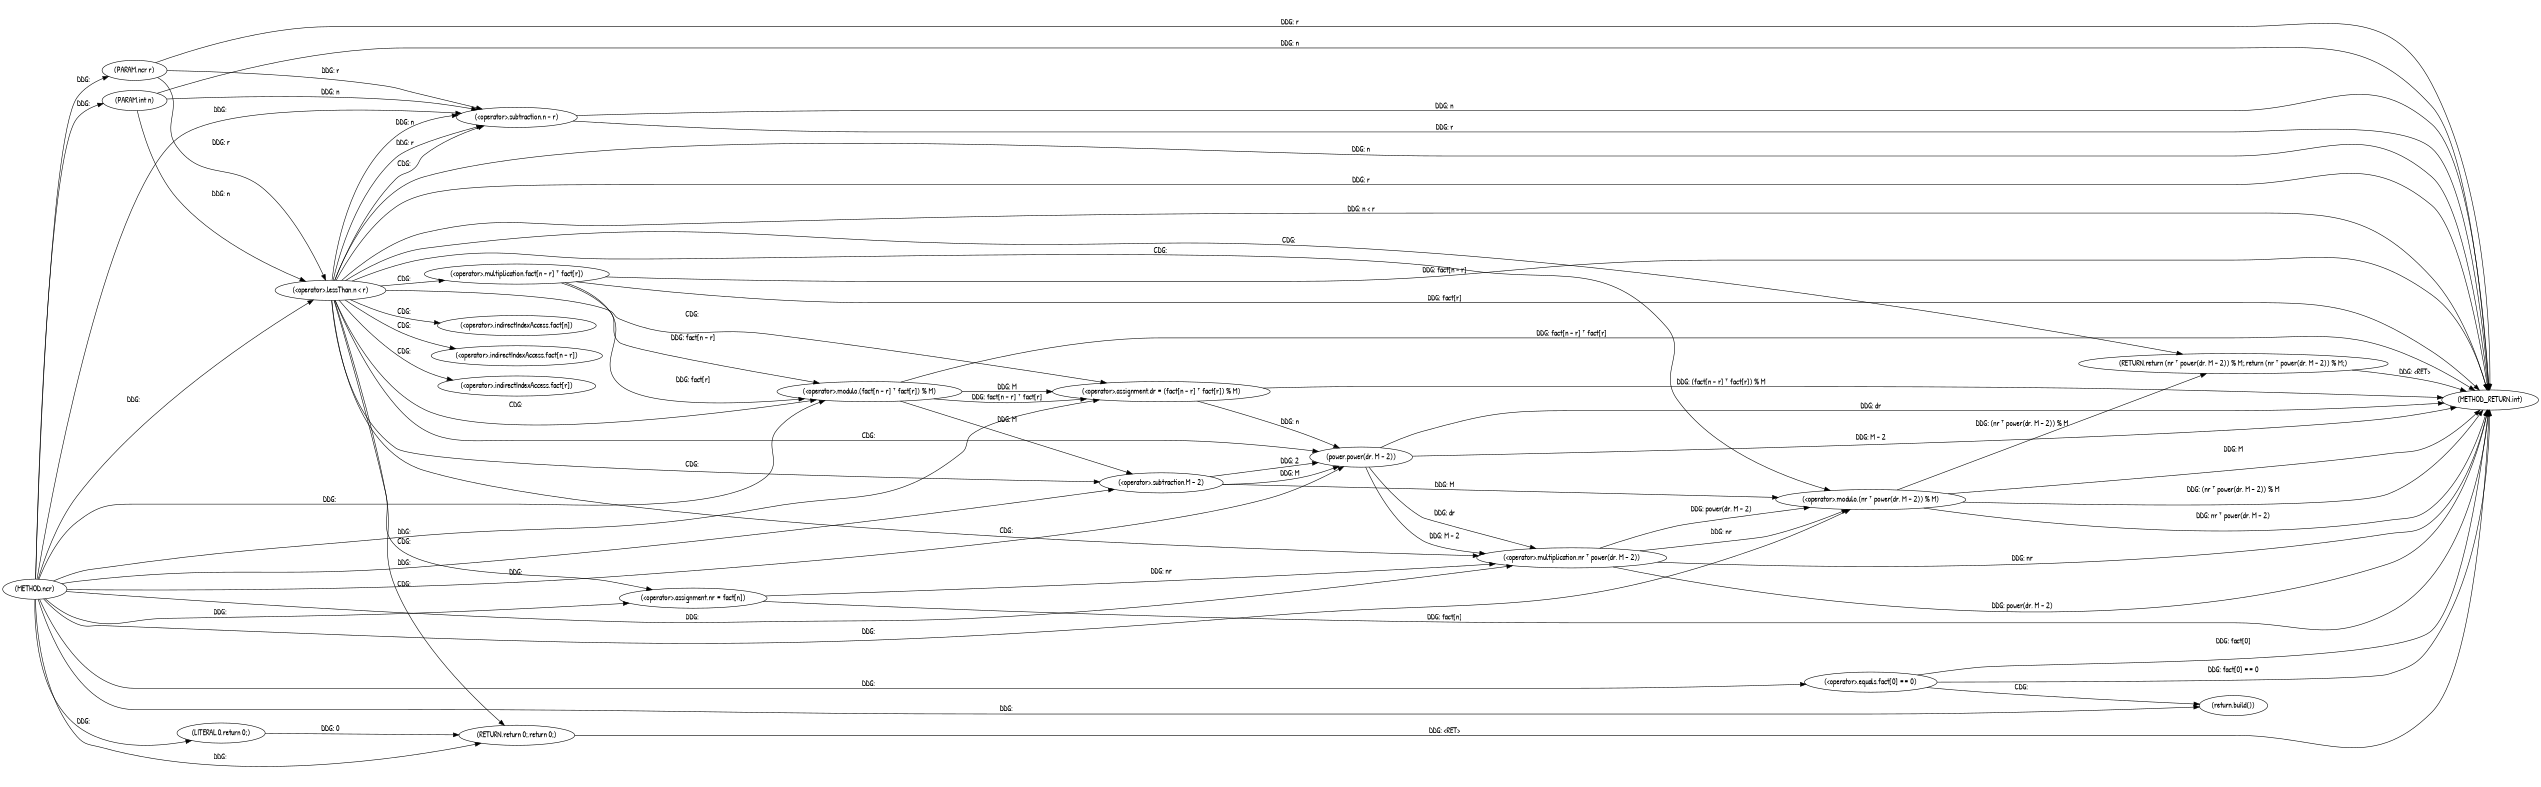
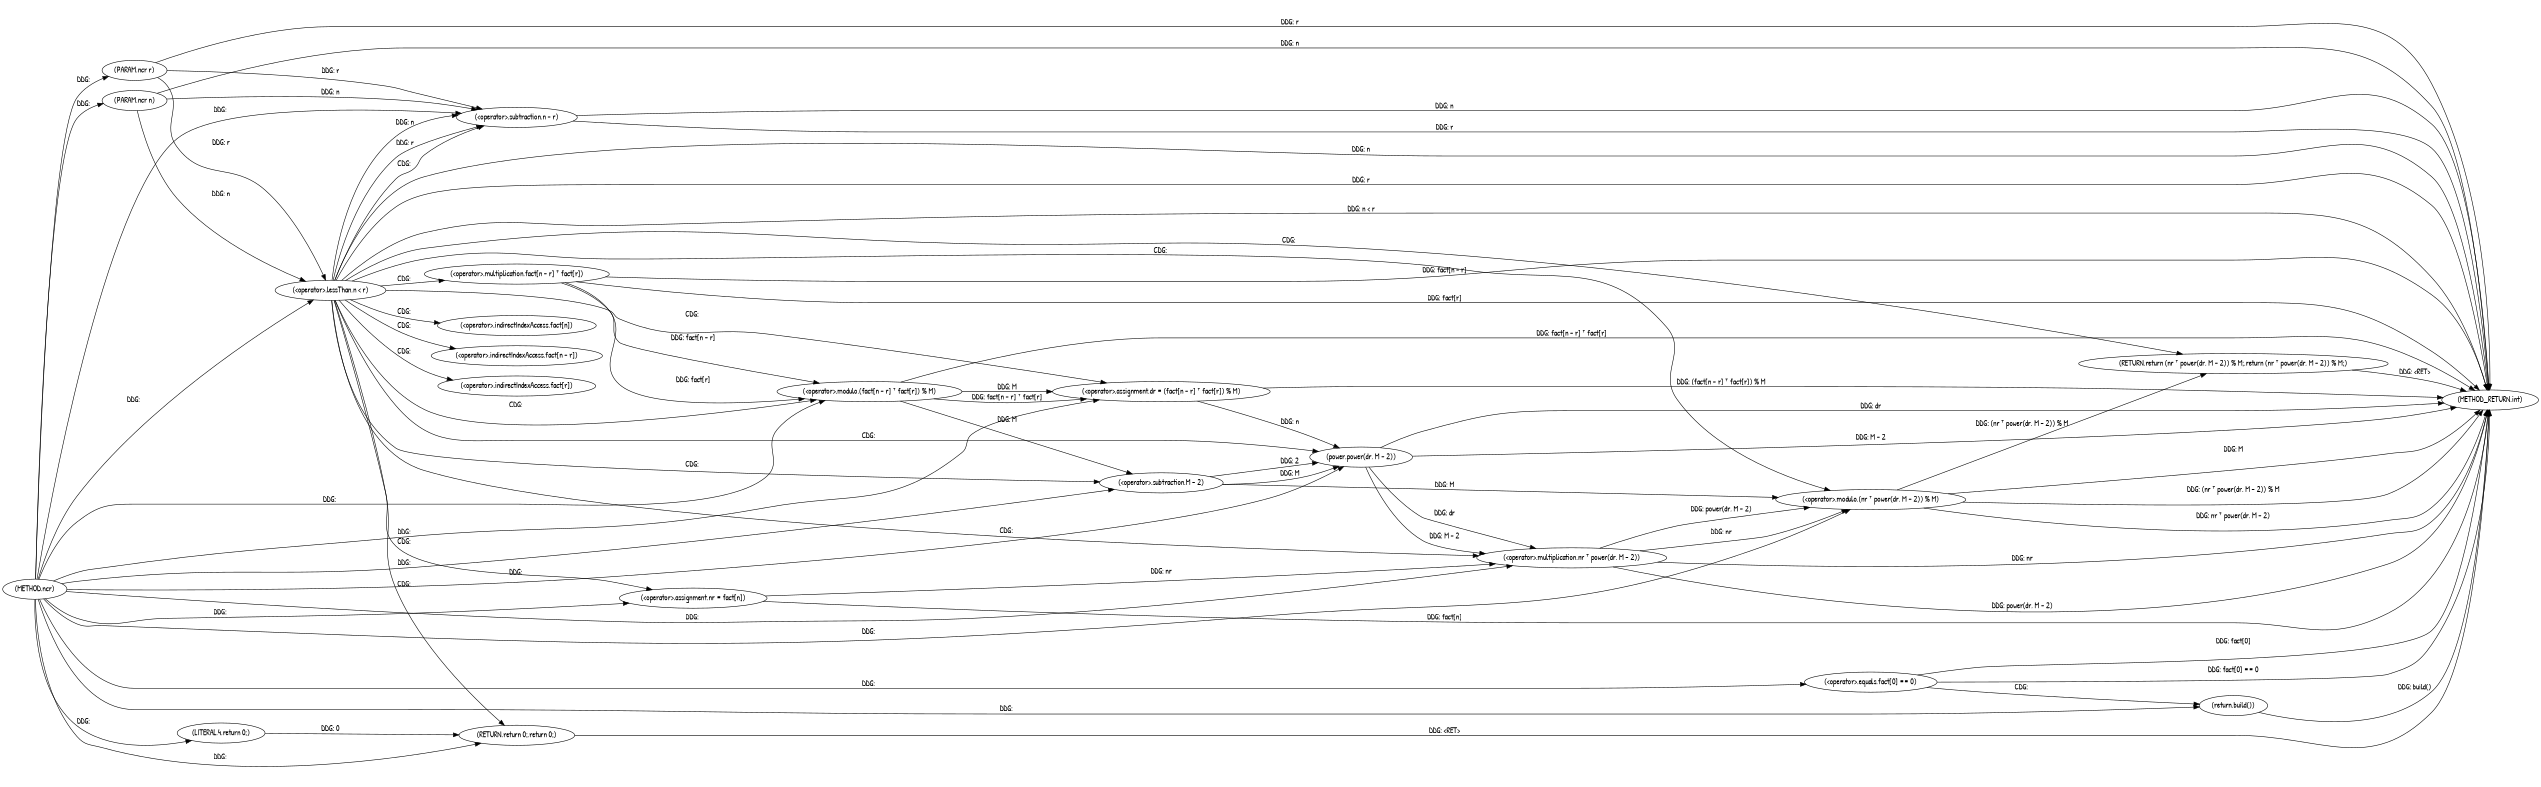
node "(PARAM,int n)": label "(PARAM,int n)" -> "(PARAM,ncr n)"
edge "(return,build())" -> "(METHOD_RETURN,int)": added, label "DDG: build()"
node "(LITERAL,0,return 0;)": label "(LITERAL,0,return 0;)" -> "(LITERAL,4,return 0;)"
